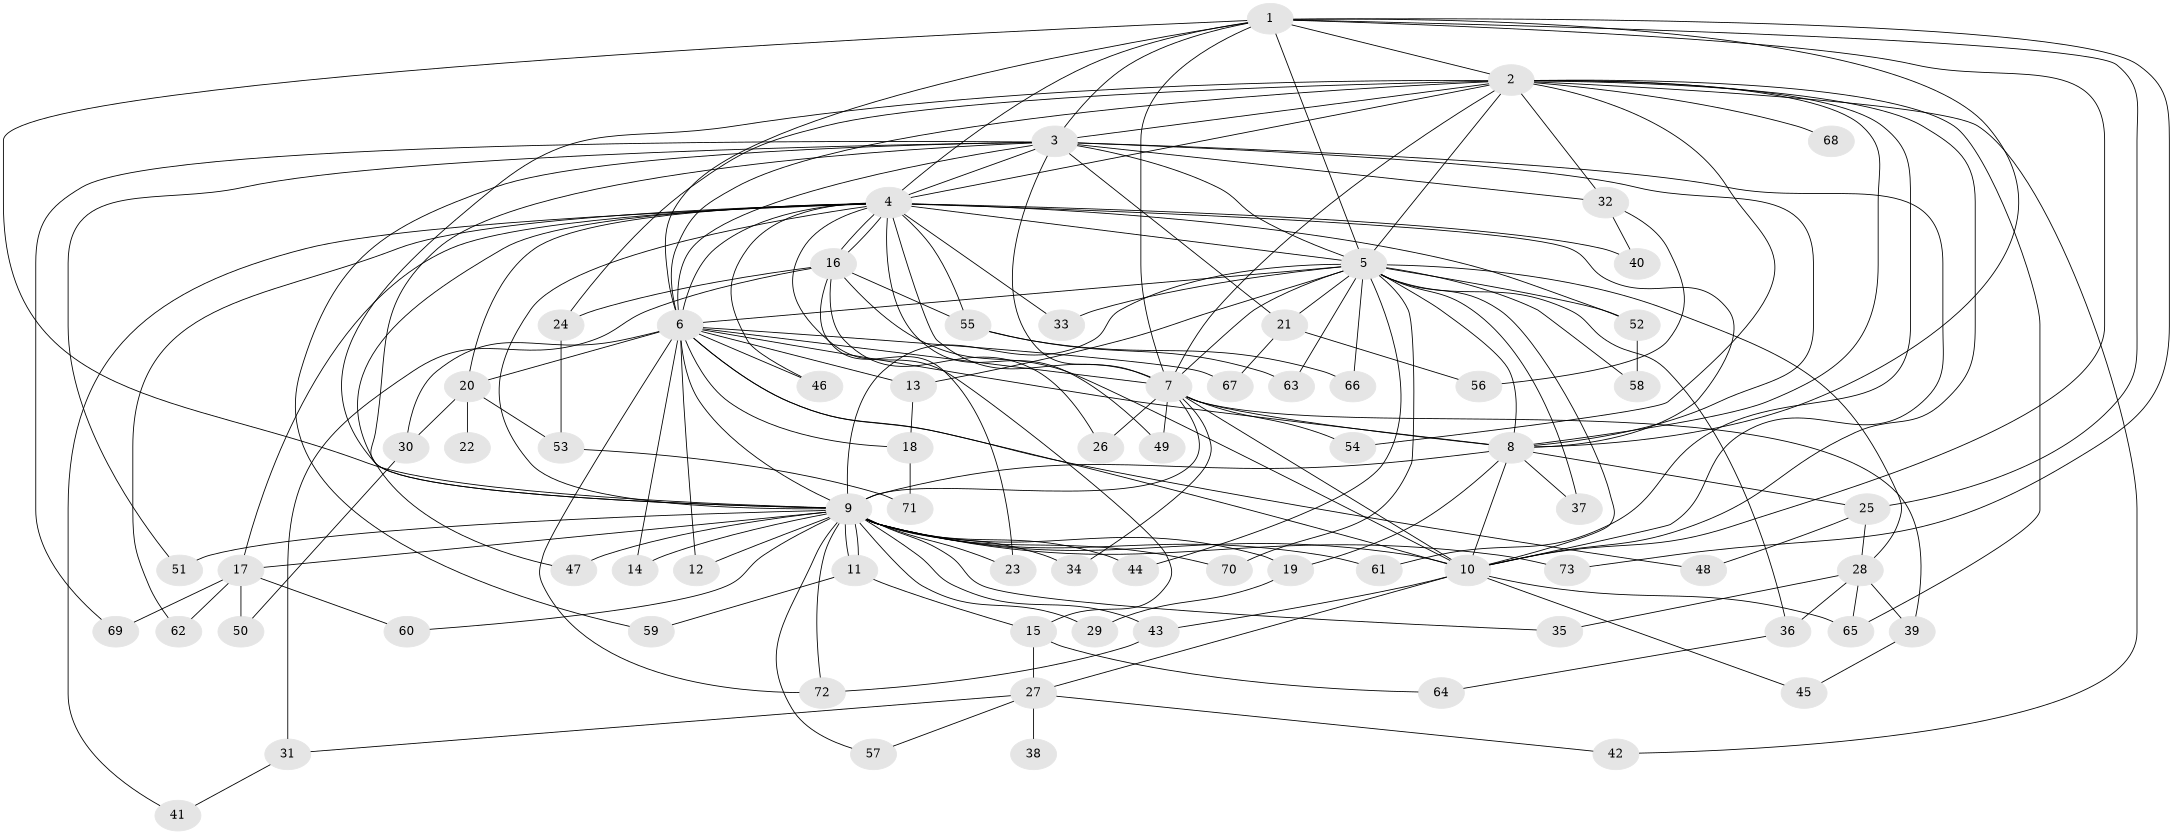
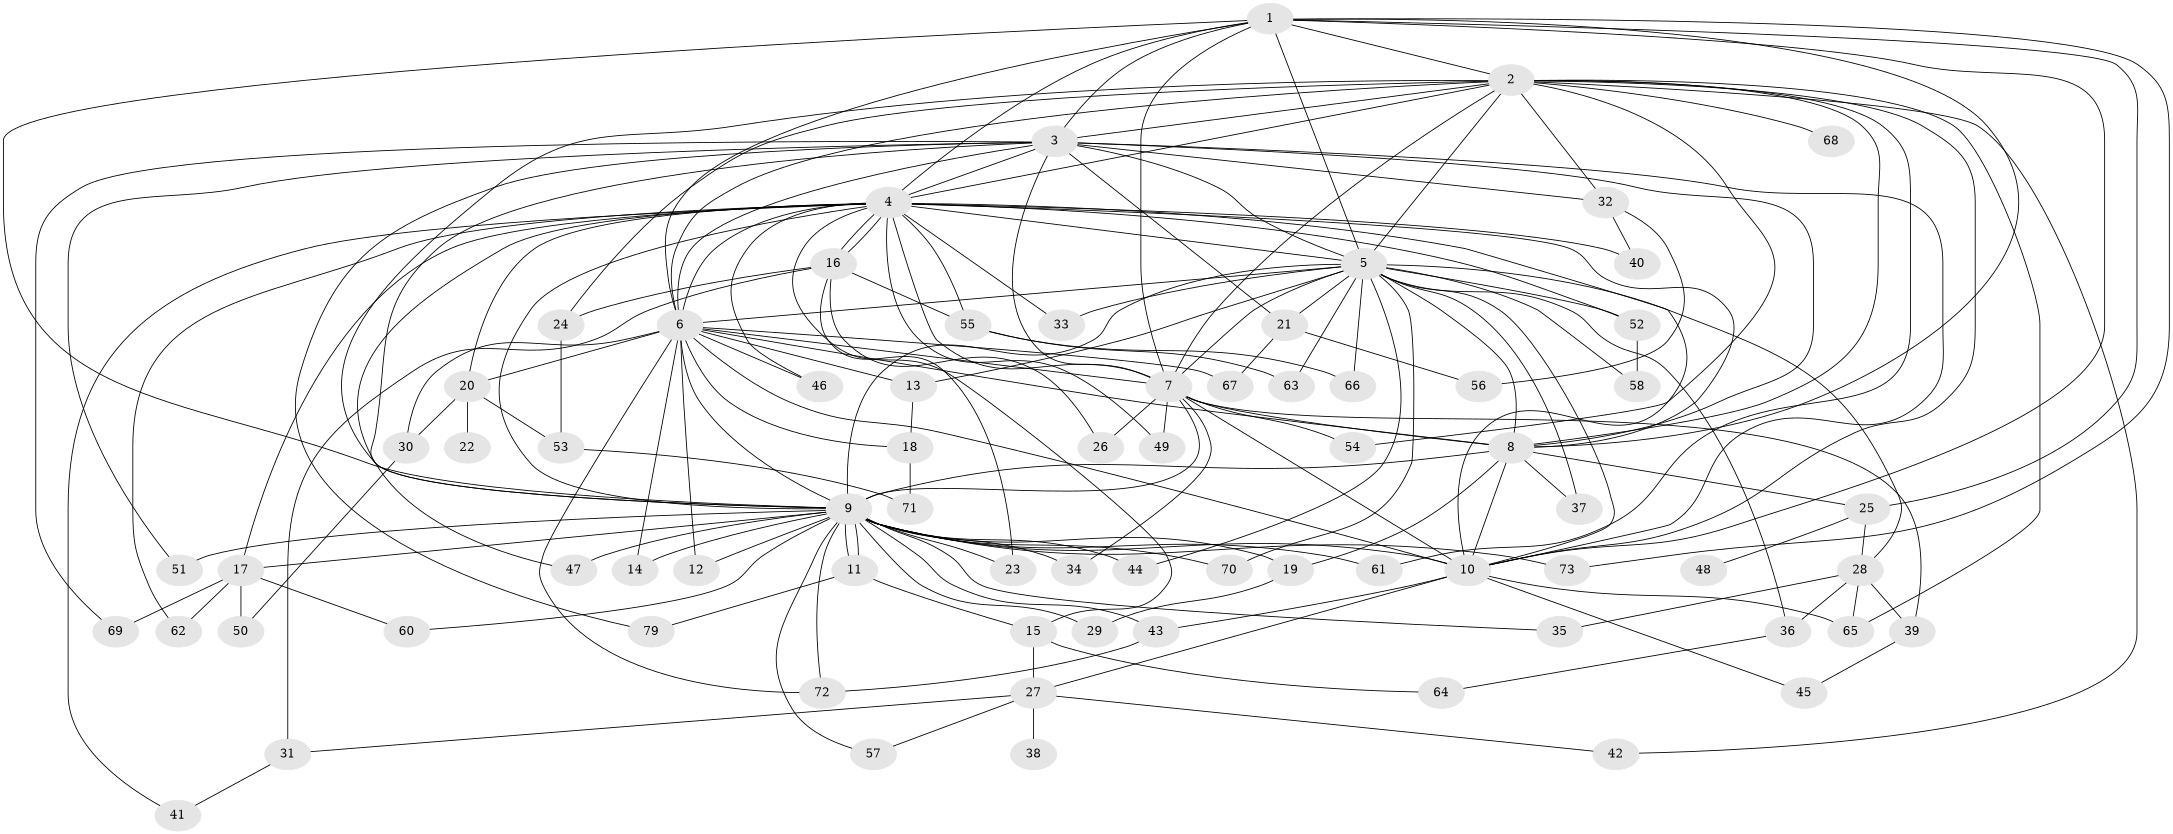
edge "16" -- "10": now "4" -- "10"
edge "6" -- "48": removed
node "59": label "59" -> "79"
